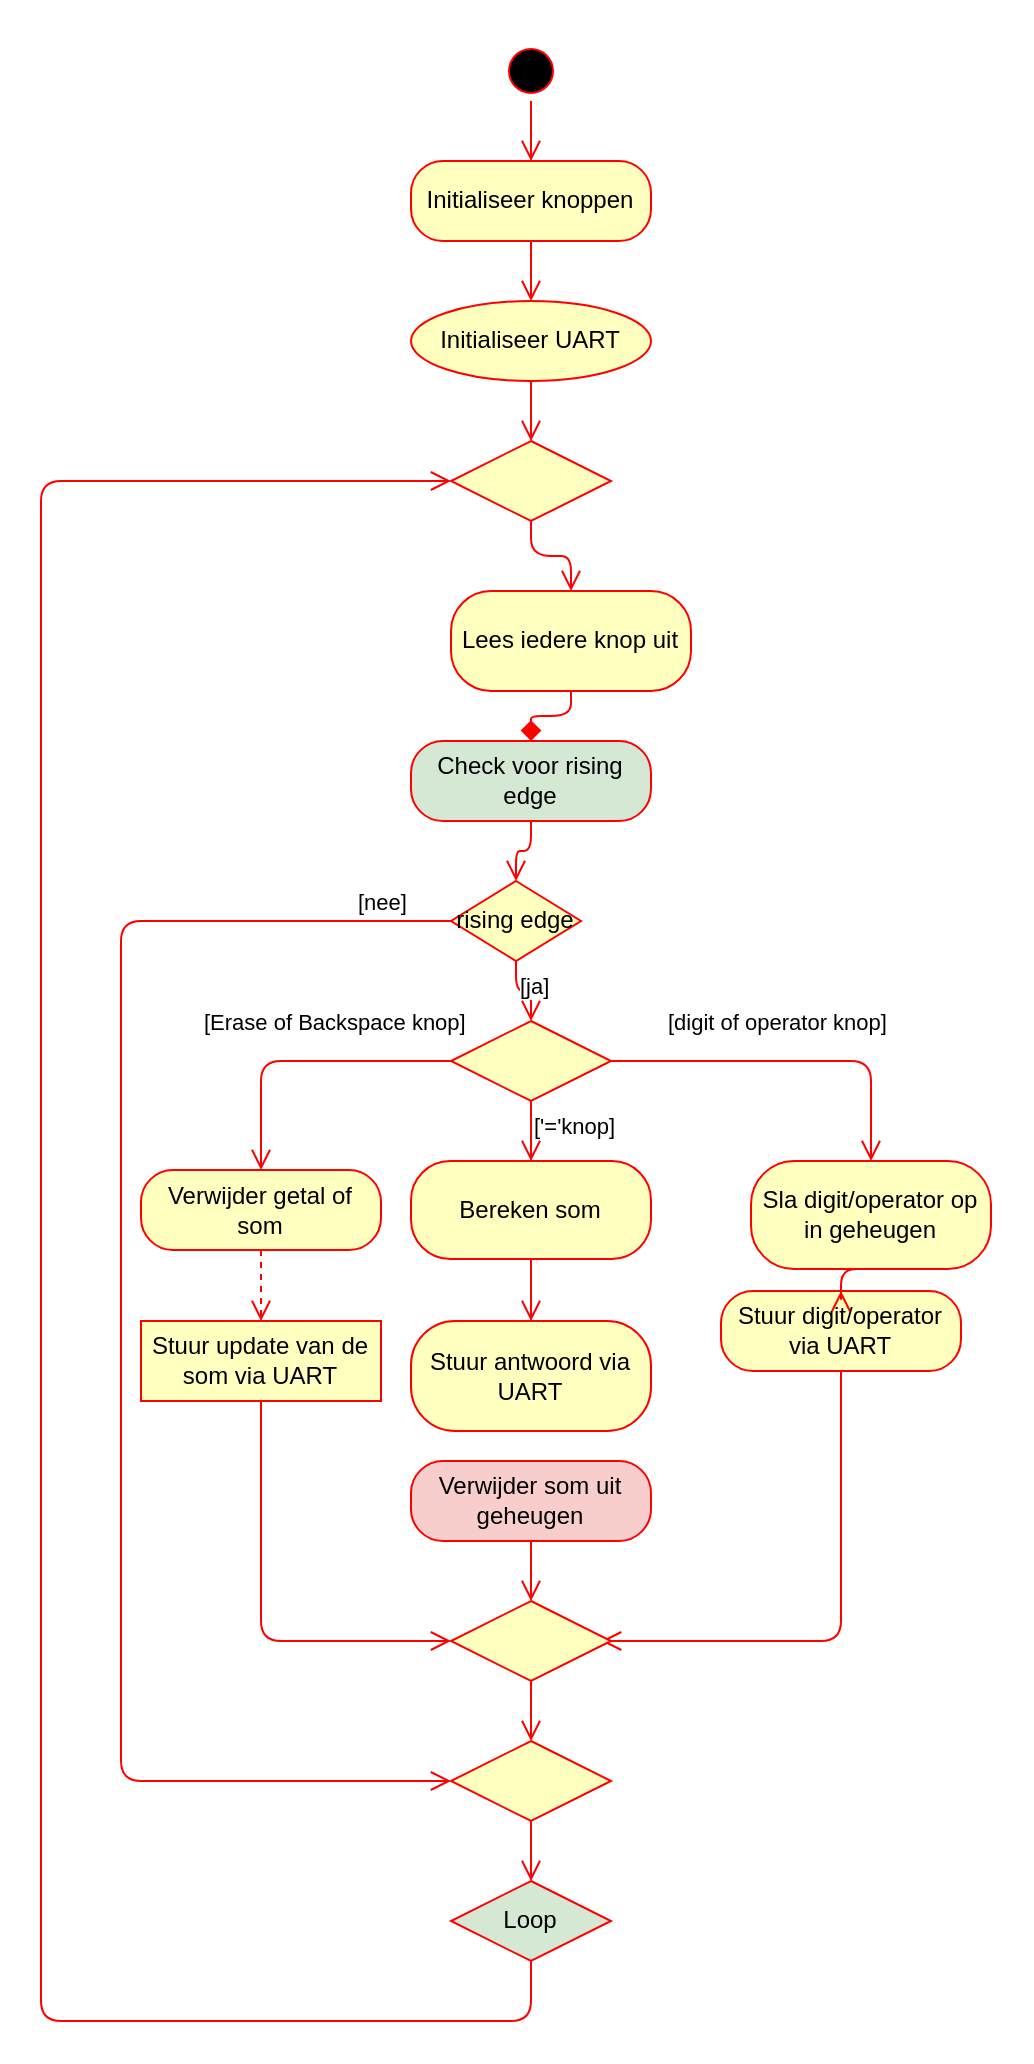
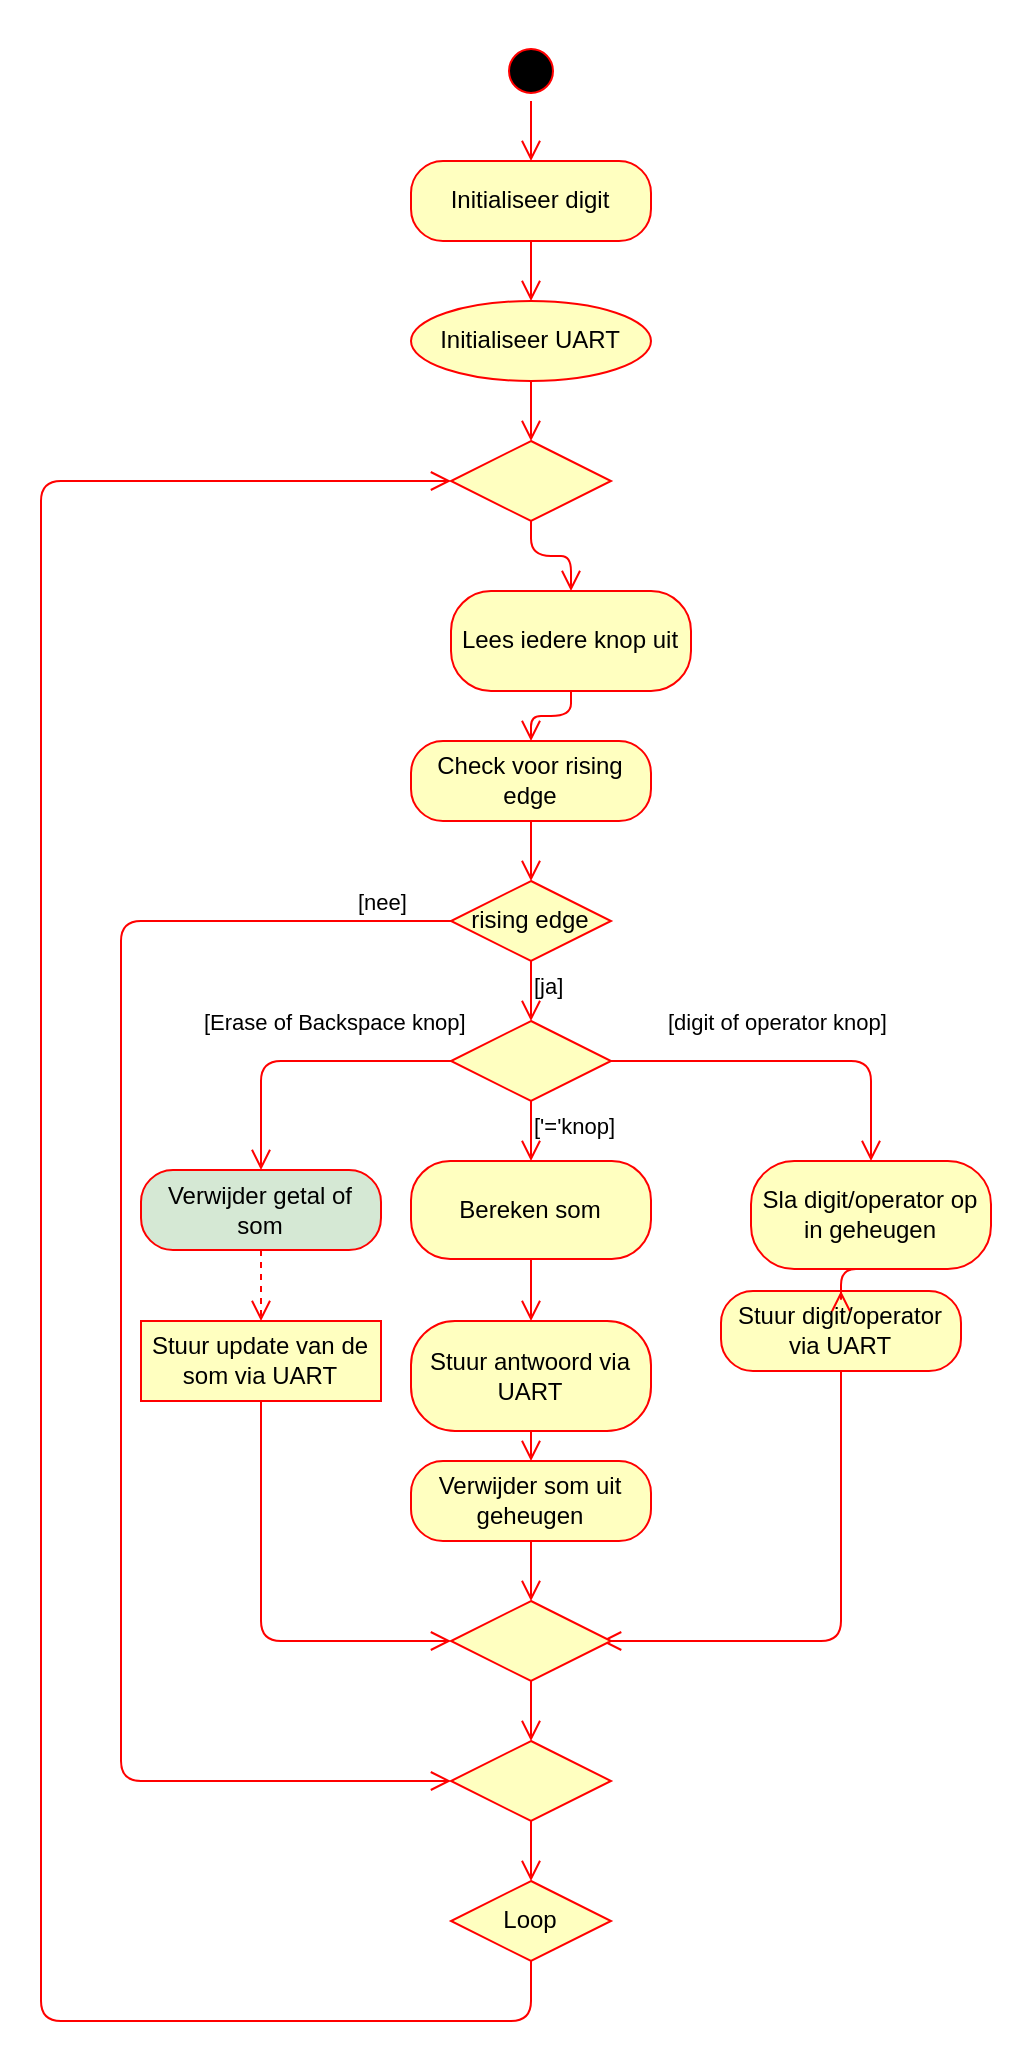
node "Initialiseer knoppen": label "Initialiseer knoppen" -> "Initialiseer digit"
edge "Lees iedere knop uit" -> "Check voor rising edge": arrowhead diamond -> open
node "Check voor rising edge": fillcolor #d5e8d4 -> #ffffc0
node "rising edge": size 130x80 -> 160x80
node "Verwijder getal of som": fillcolor #ffffc0 -> #d5e8d4
edge "Stuur antwoord via UART" -> "Verwijder som uit geheugen": added
node "Verwijder som uit geheugen": fillcolor #f8cecc -> #ffffc0
node "Loop": fillcolor #d5e8d4 -> #ffffc0
